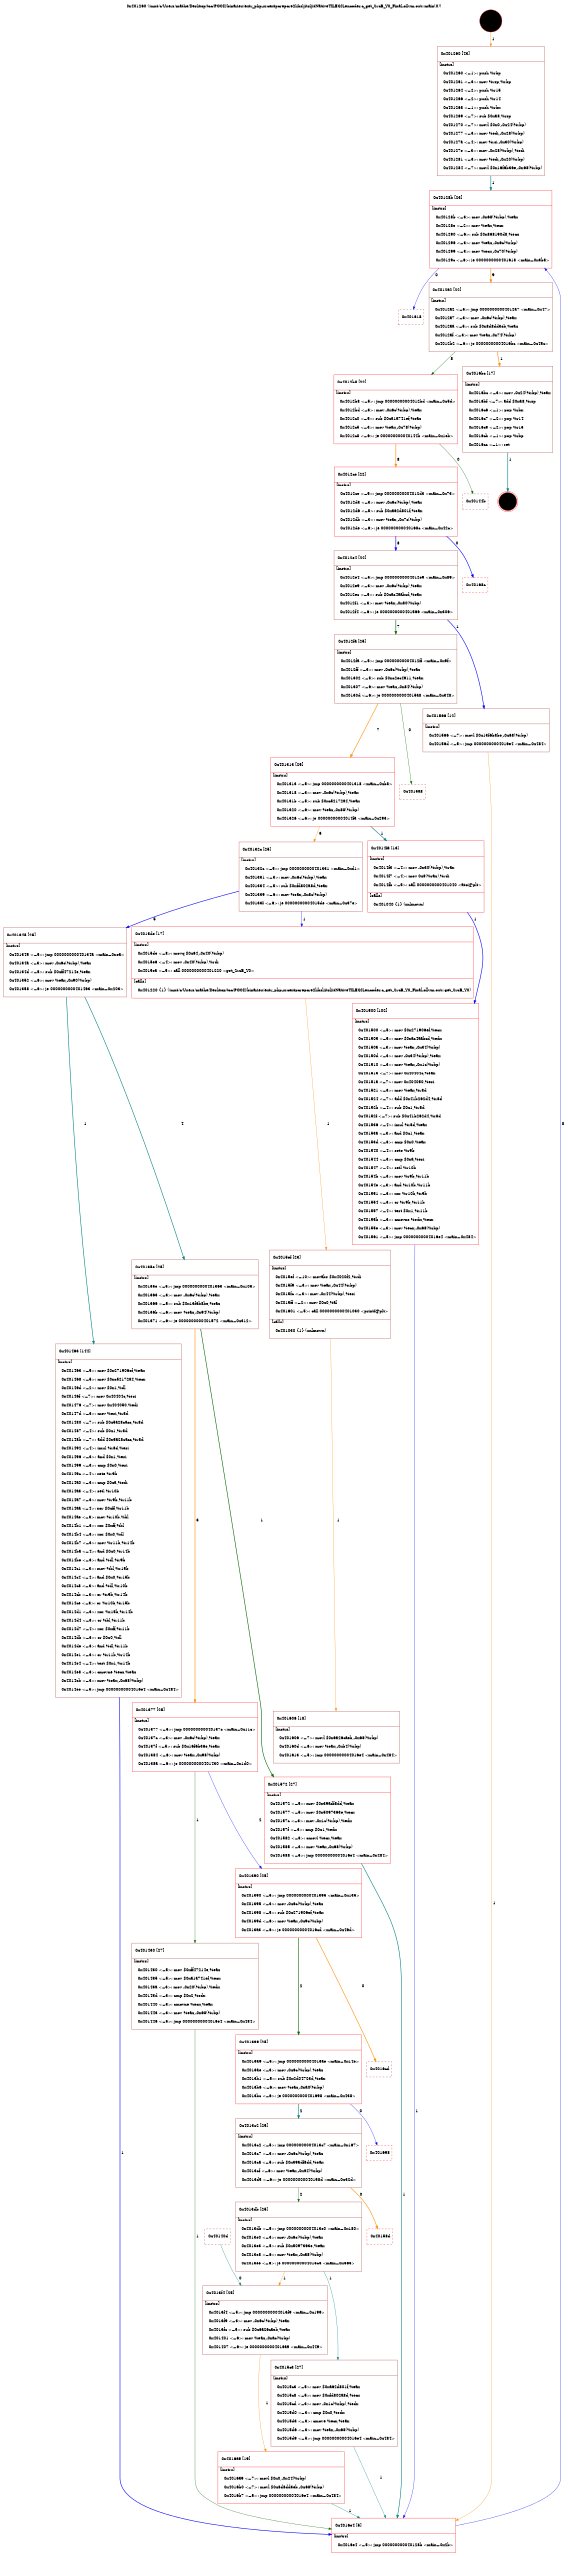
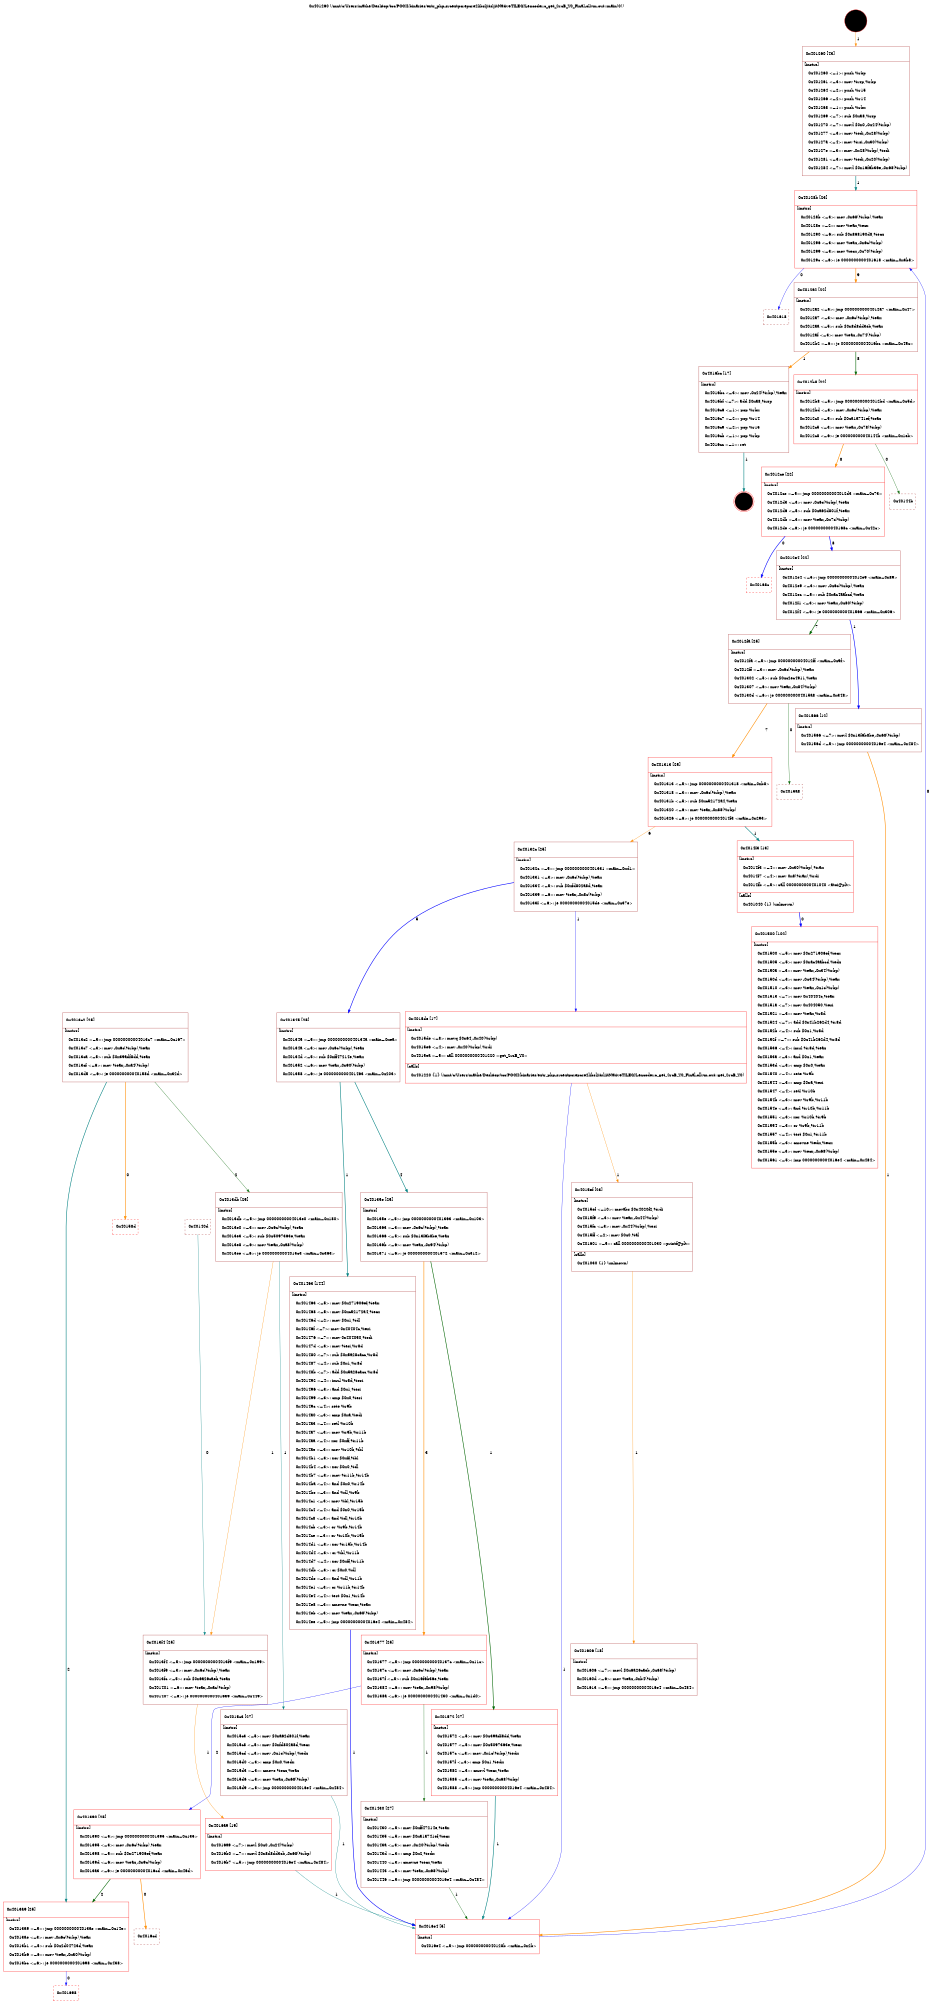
edge "0x4012a2 [22]" -> "0x4012b8 [22]": style solid -> bold
edge "0x4014f3 [13]" -> "0x401500 [102]": label " 1" -> " 0"
edge "0x401566 [12]" -> "0x4016e4 [5]": style solid -> bold
edge "0x401500 [102]" -> "0x4016e4 [5]": now "0x4015de [17]" -> "0x4016e4 [5]"
edge "0x4013a9 [25]" -> "0x4013c2 [25]": reversed
